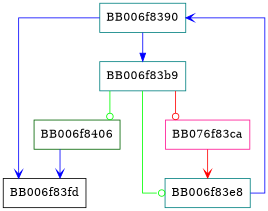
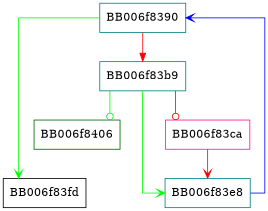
edge "BB006f8390" -> "BB006f83b9": color blue -> red
edge "BB006f8390" -> "BB006f83fd": color blue -> green
node "BB076f83ca": label "BB076f83ca" -> "BB006f83ca"
edge "BB006f83b9" -> "BB006f83e8": arrowhead odot -> vee
edge "BB006f8406" -> "BB006f83fd": removed
